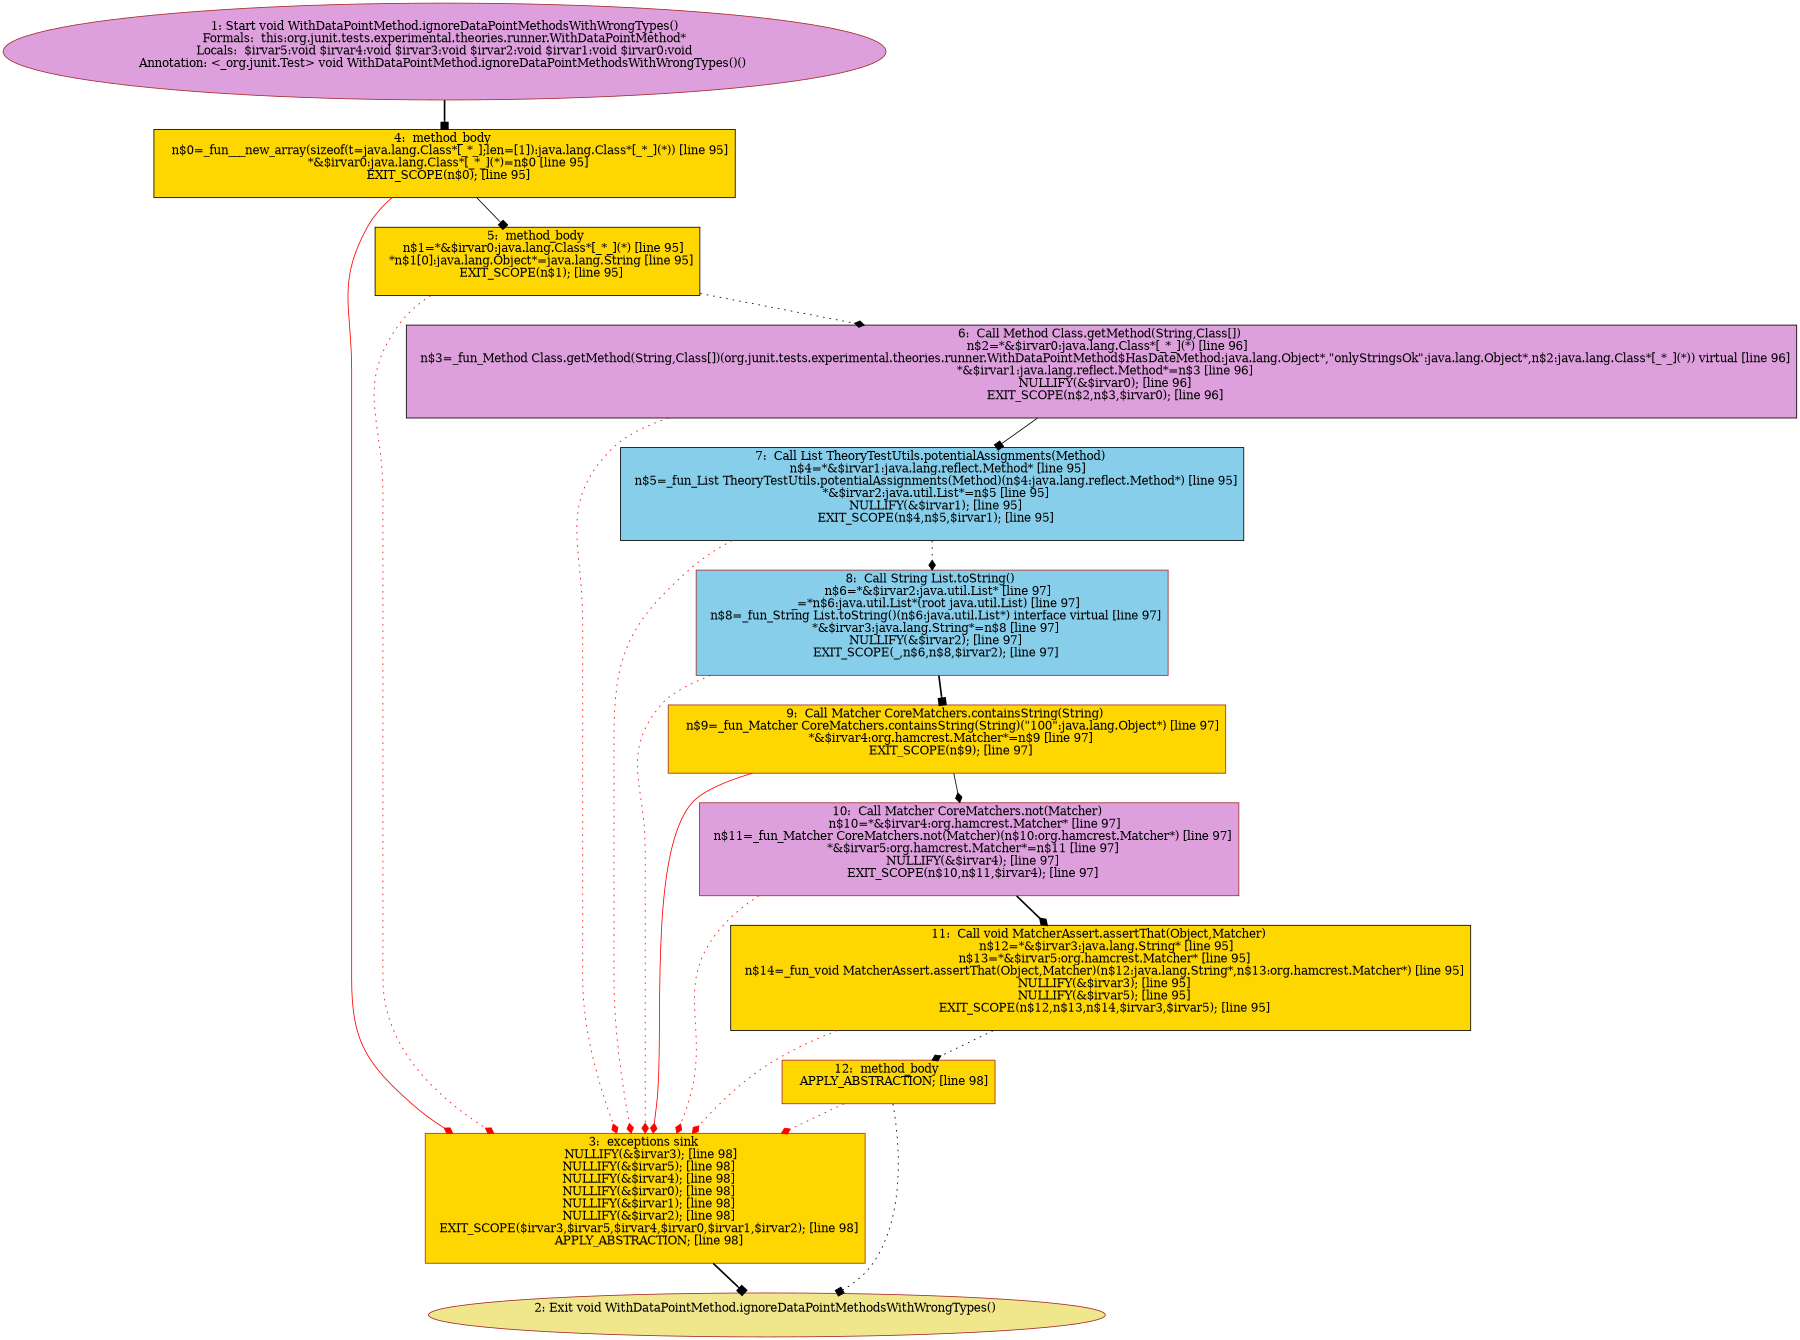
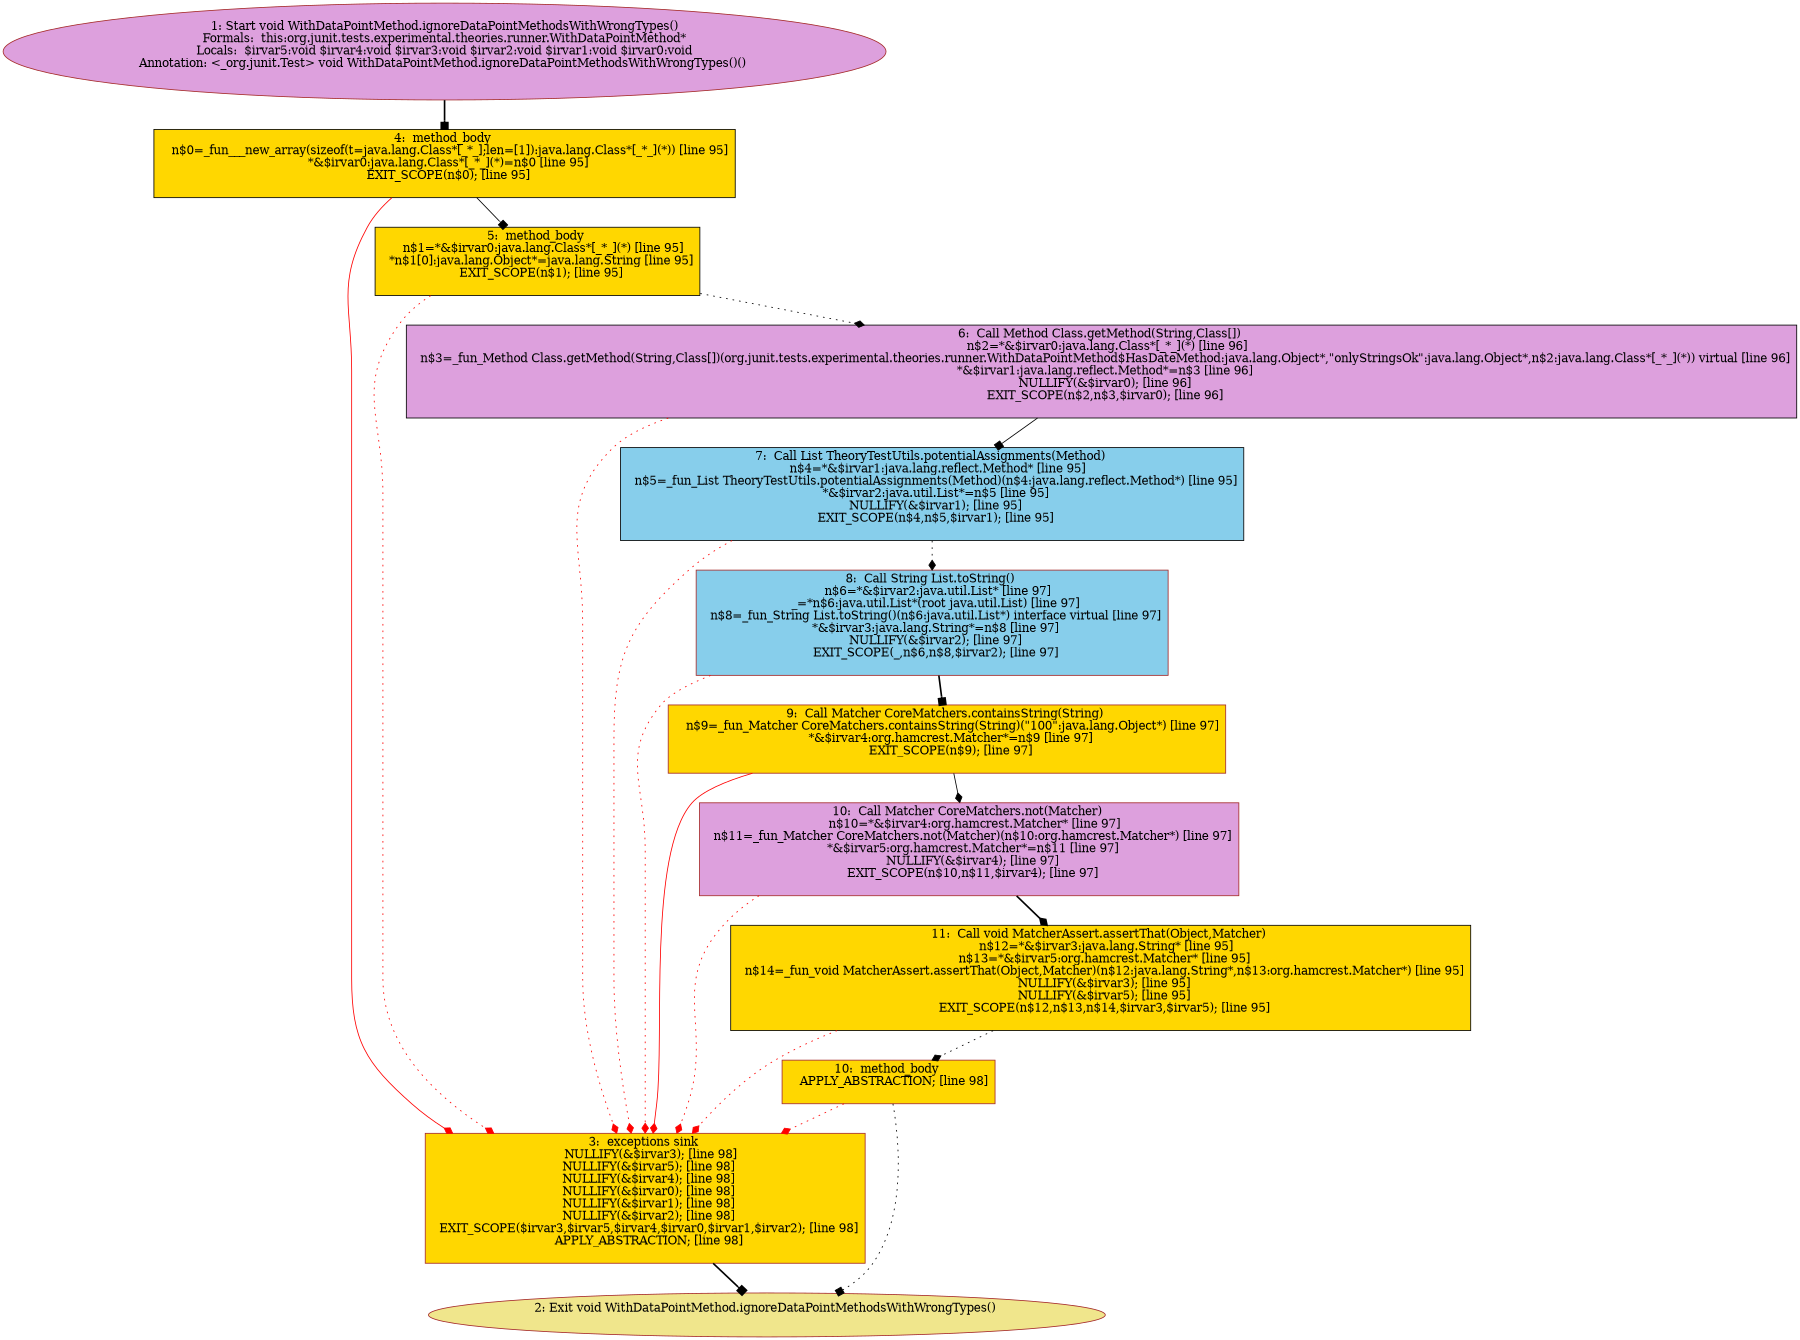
node "12:  method_body APPLY_ABSTRACTION; [line 98]": label "12:  method_body APPLY_ABSTRACTION; [line 98]" -> "10:  method_body APPLY_ABSTRACTION; [line 98]"
